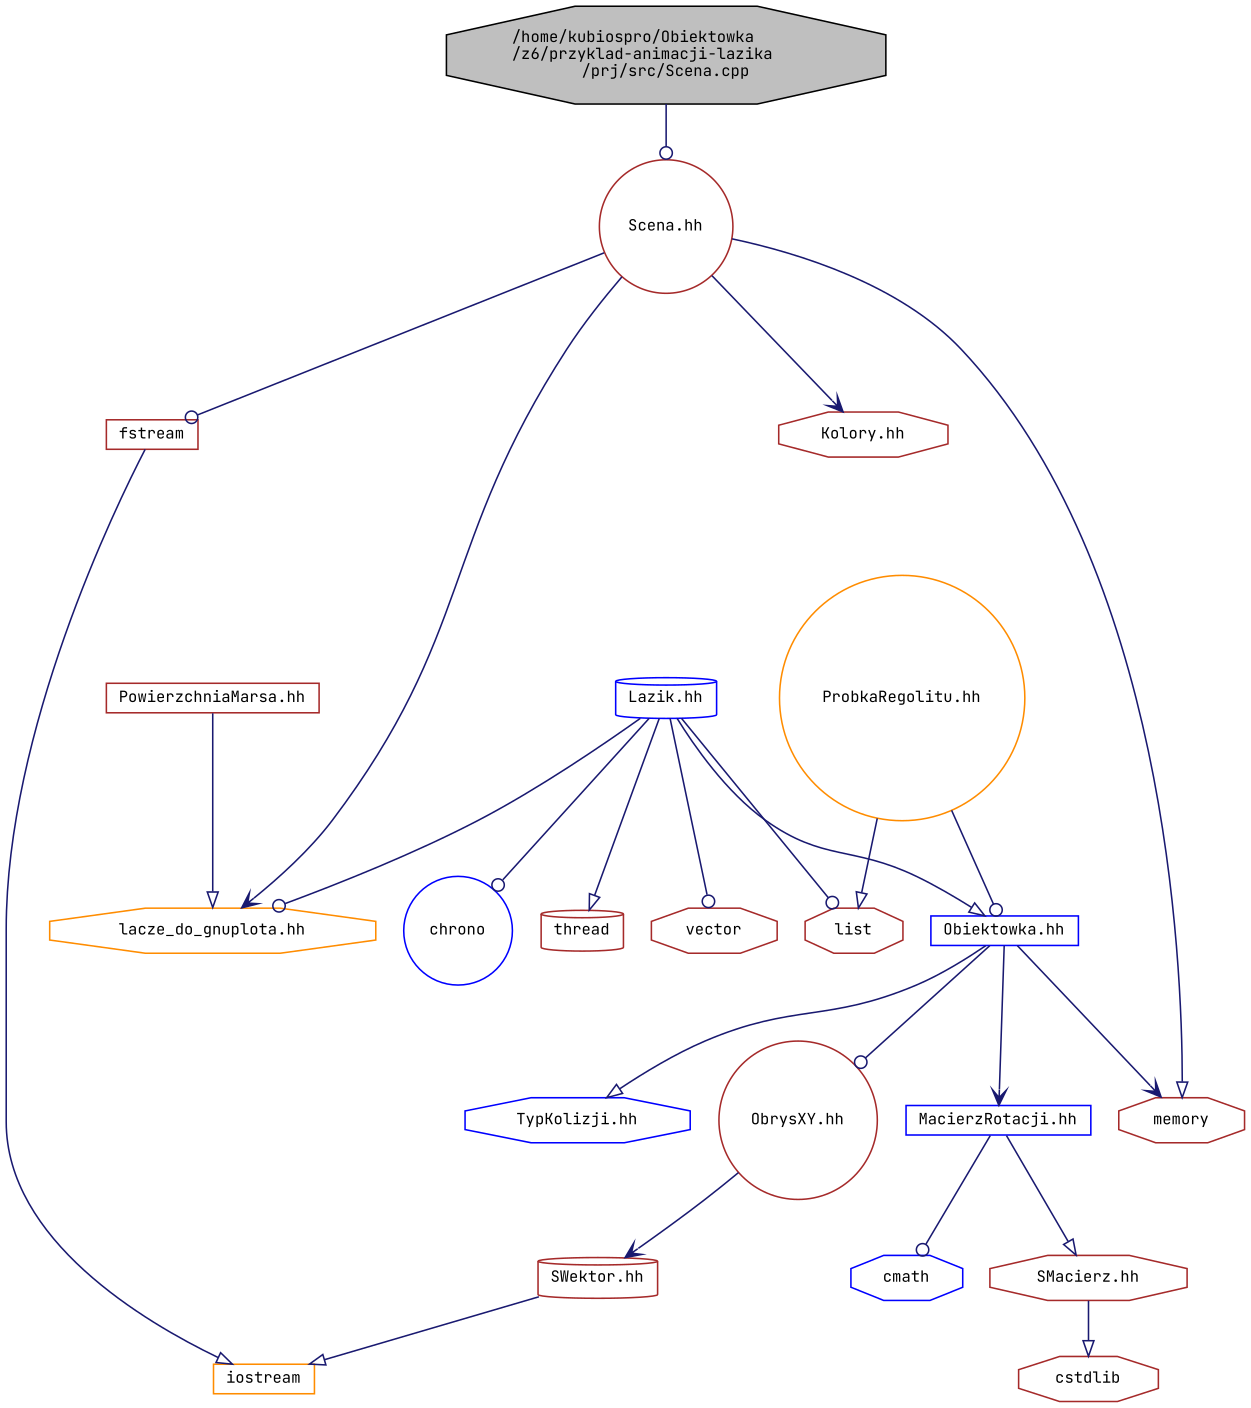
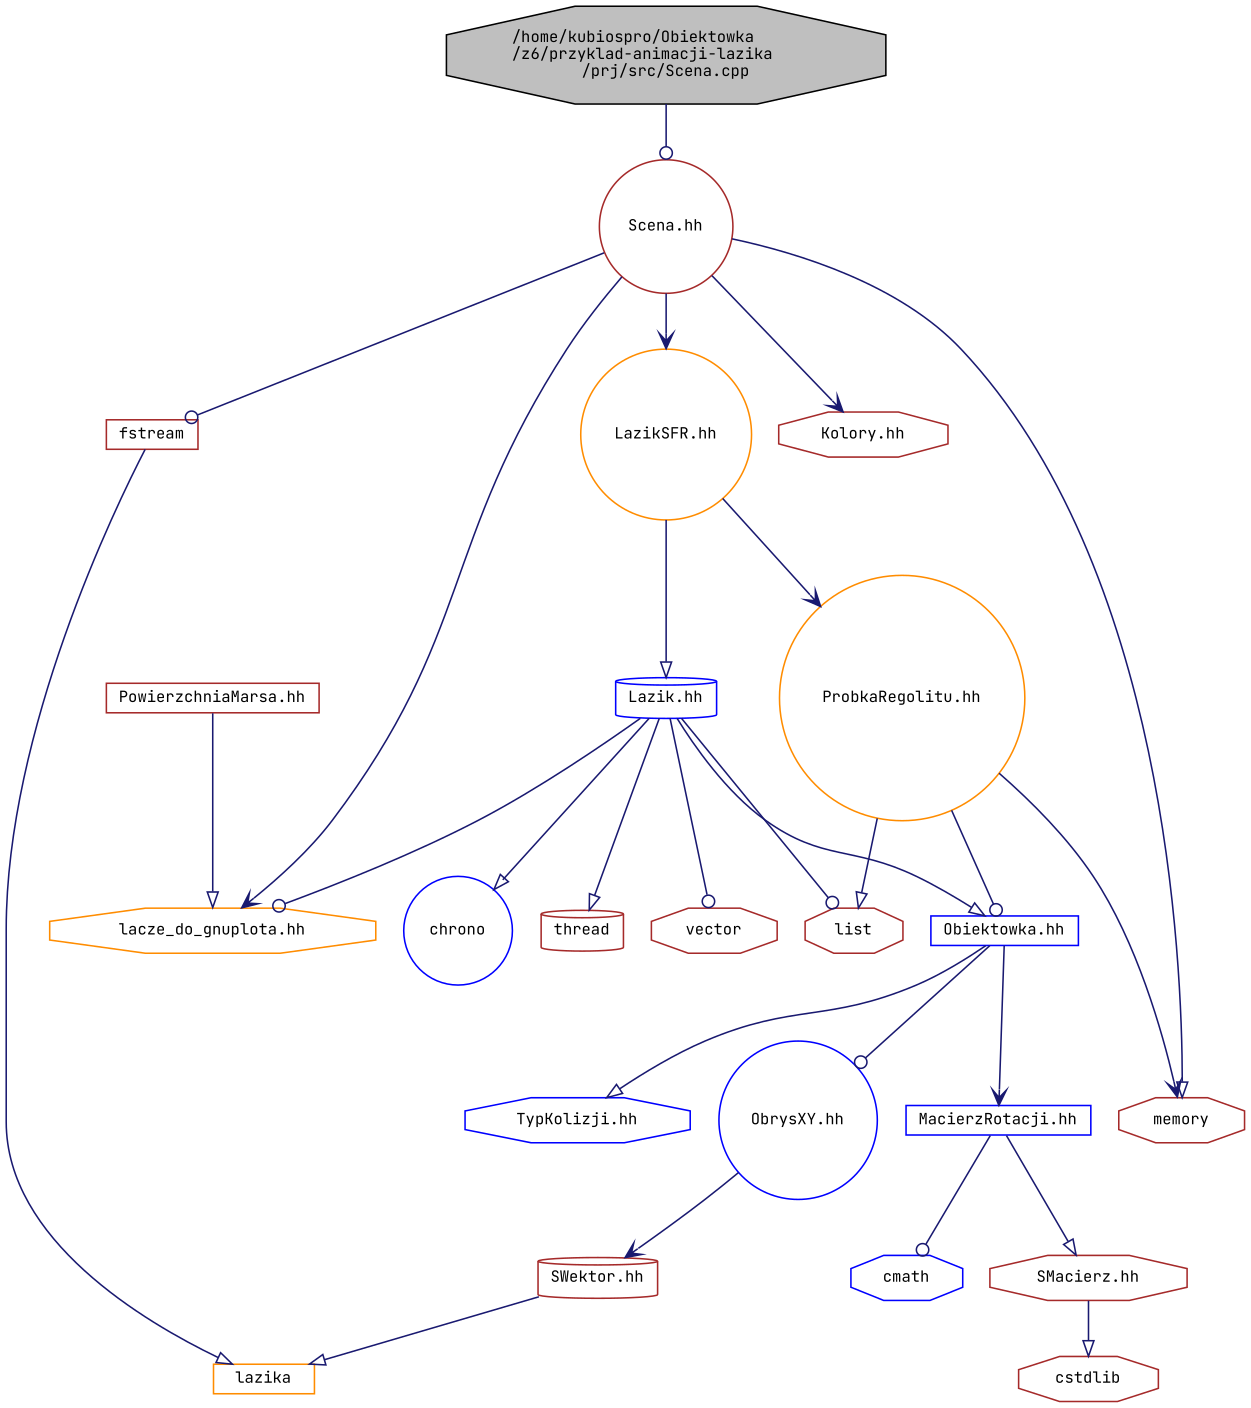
node "LazikSFR.hh": added
edge "Lazik.hh" -> "chrono": arrowhead odot -> onormal
edge "Obiektowka.hh" -> "memory": now "ProbkaRegolitu.hh" -> "memory"
node "ObrysXY.hh": color brown -> blue
node "iostream": label "iostream" -> "lazika"
